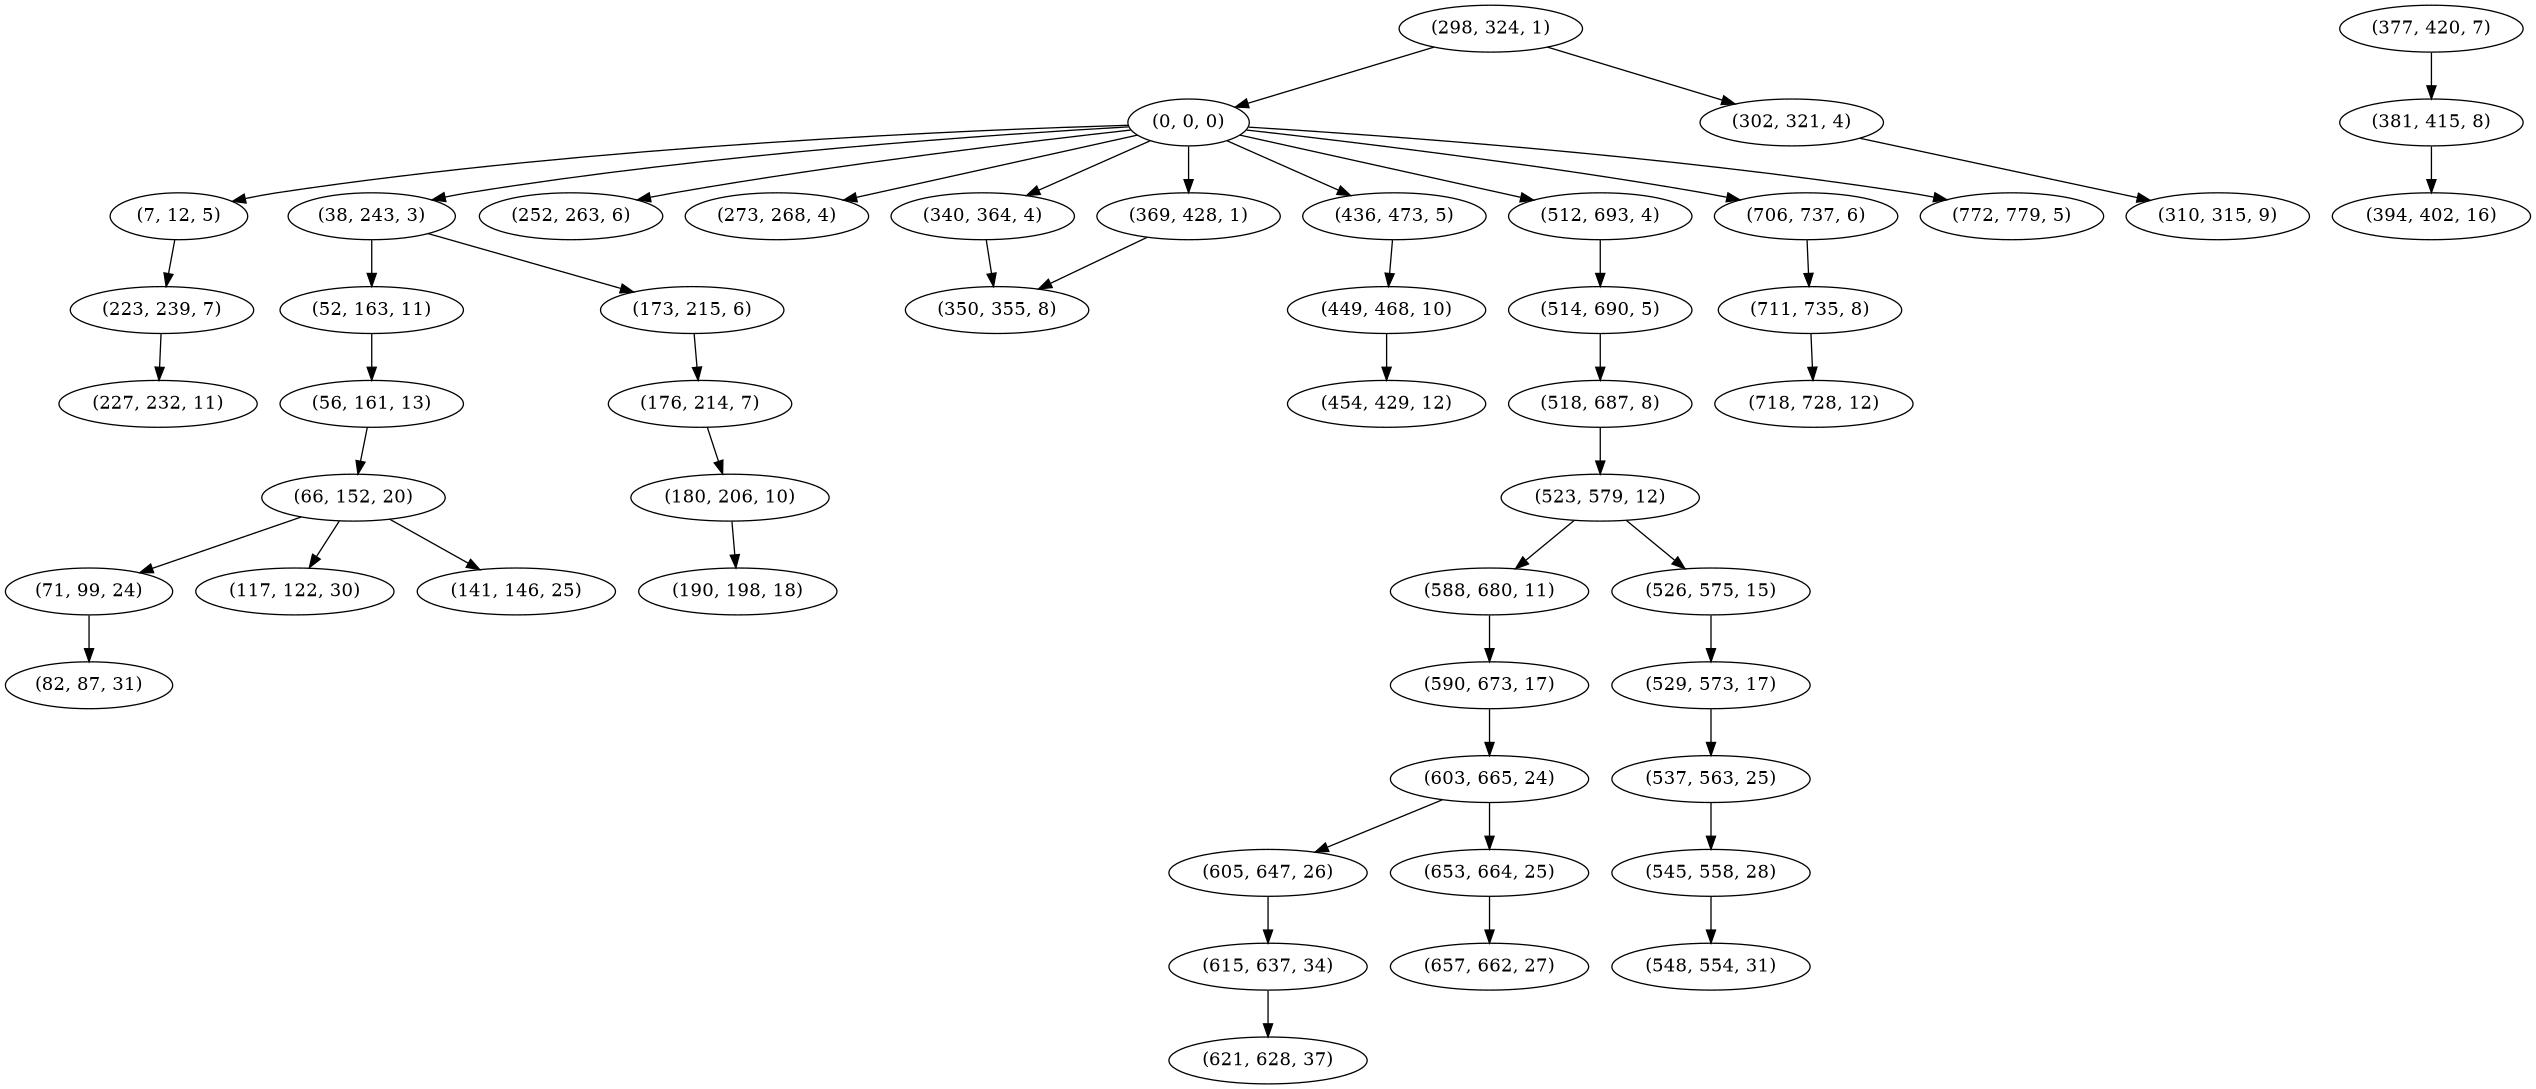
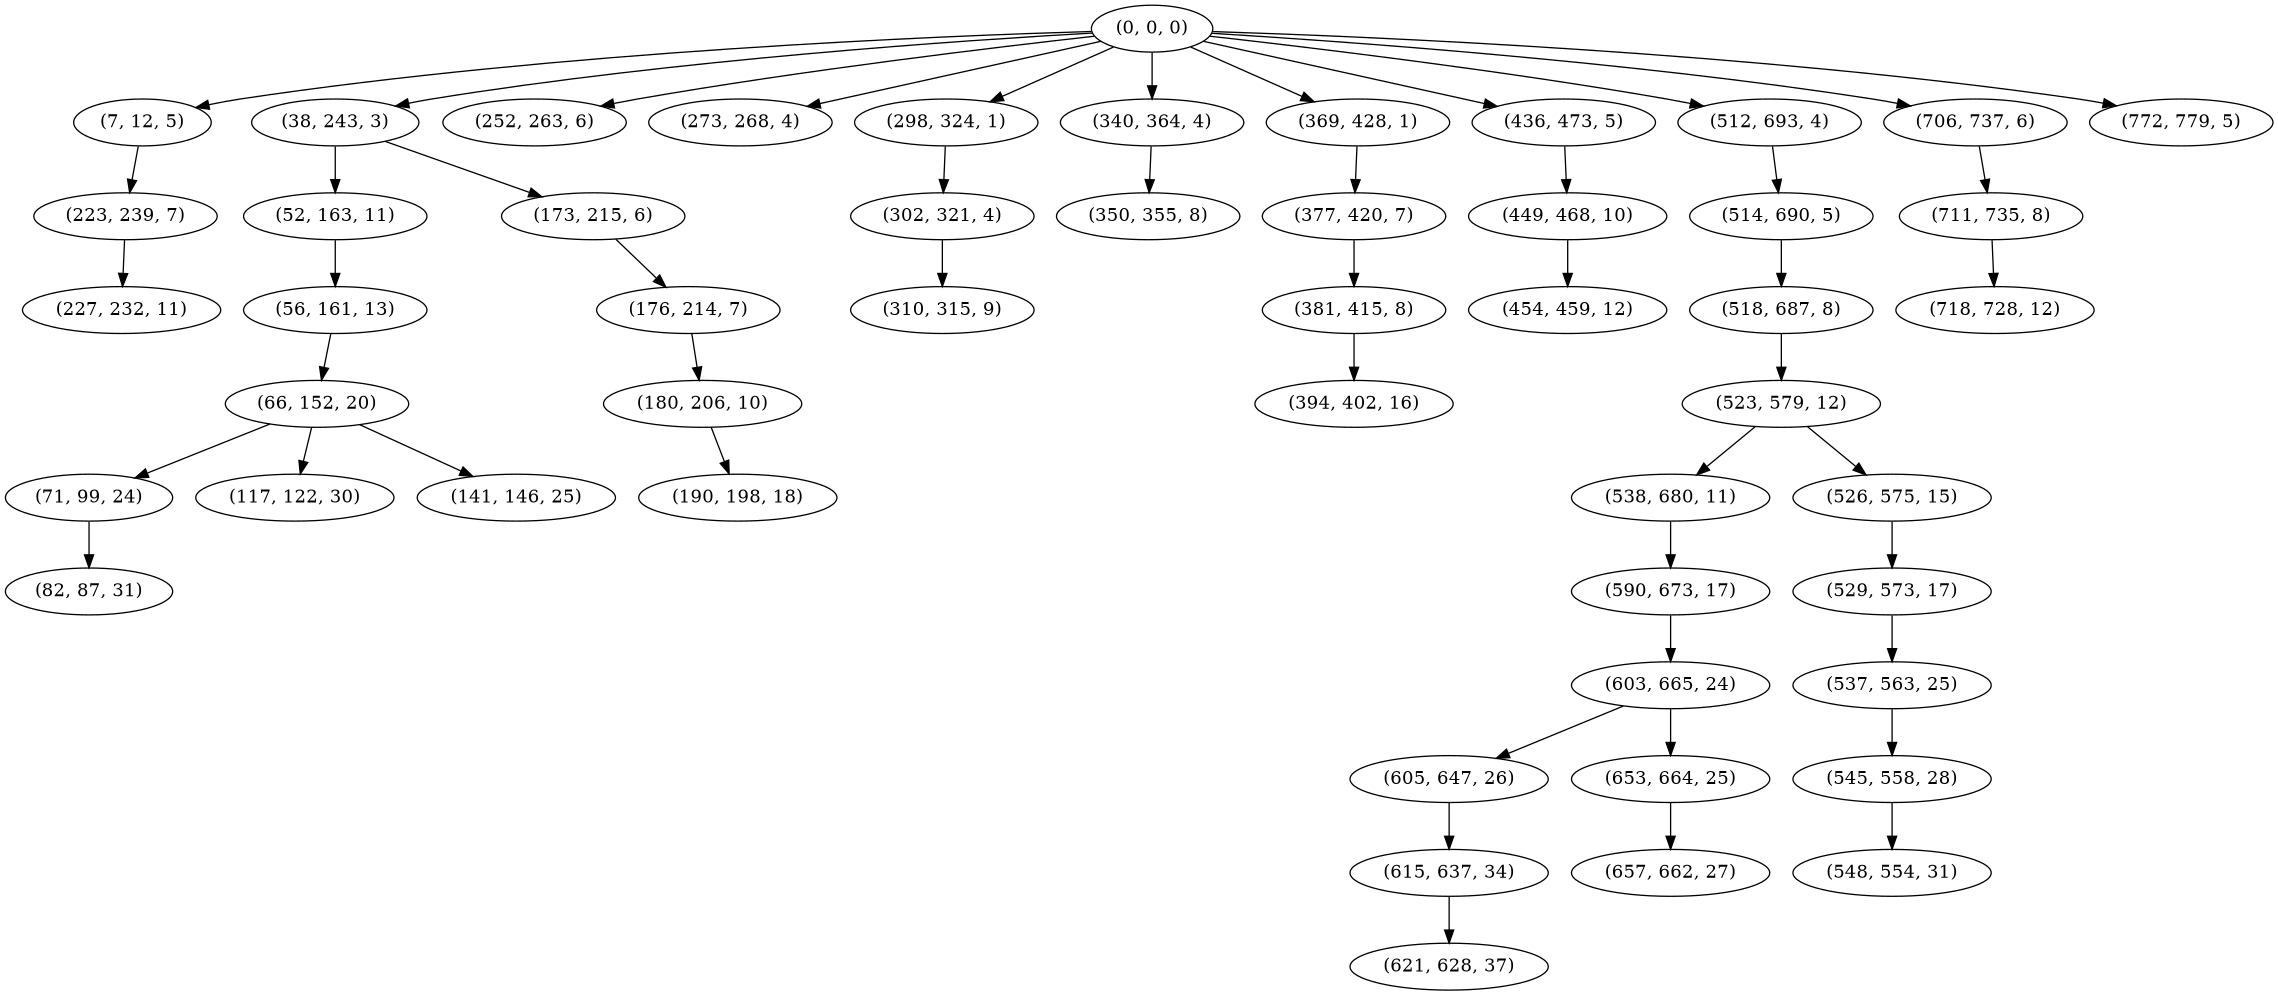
edge "(298, 324, 1)" -> "(0, 0, 0)": reversed
edge "(369, 428, 1)" -> "(350, 355, 8)": now "(369, 428, 1)" -> "(377, 420, 7)"
node "(454, 429, 12)": label "(454, 429, 12)" -> "(454, 459, 12)"
node "(588, 680, 11)": label "(588, 680, 11)" -> "(538, 680, 11)"
